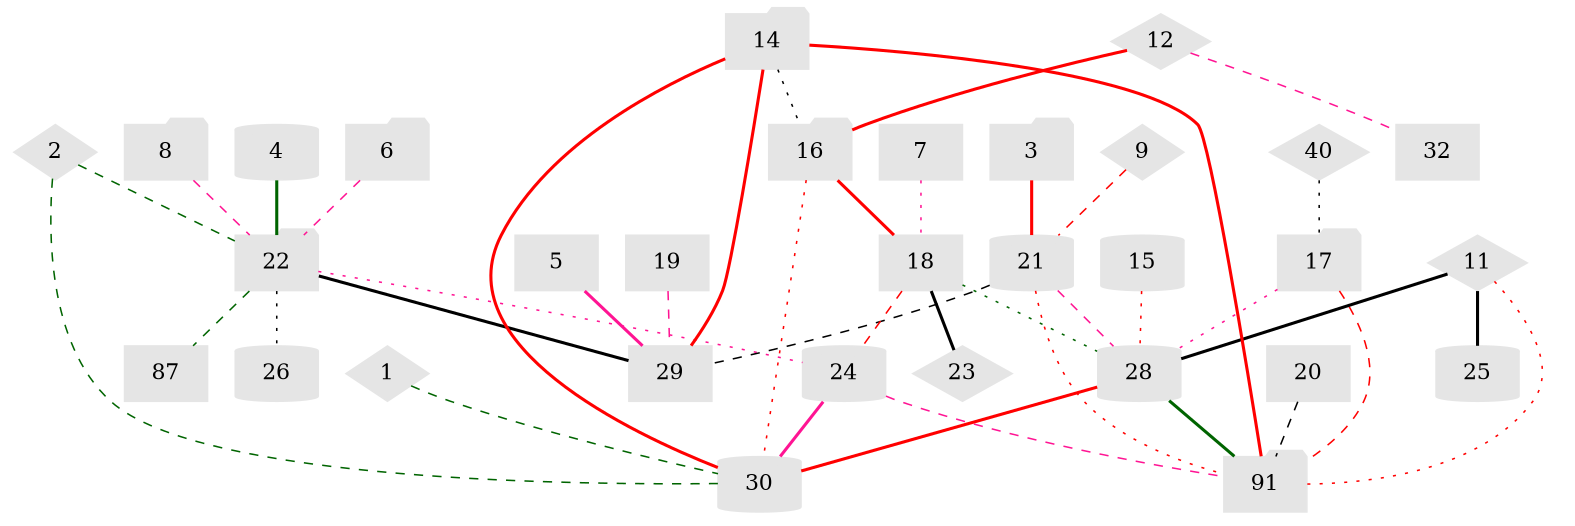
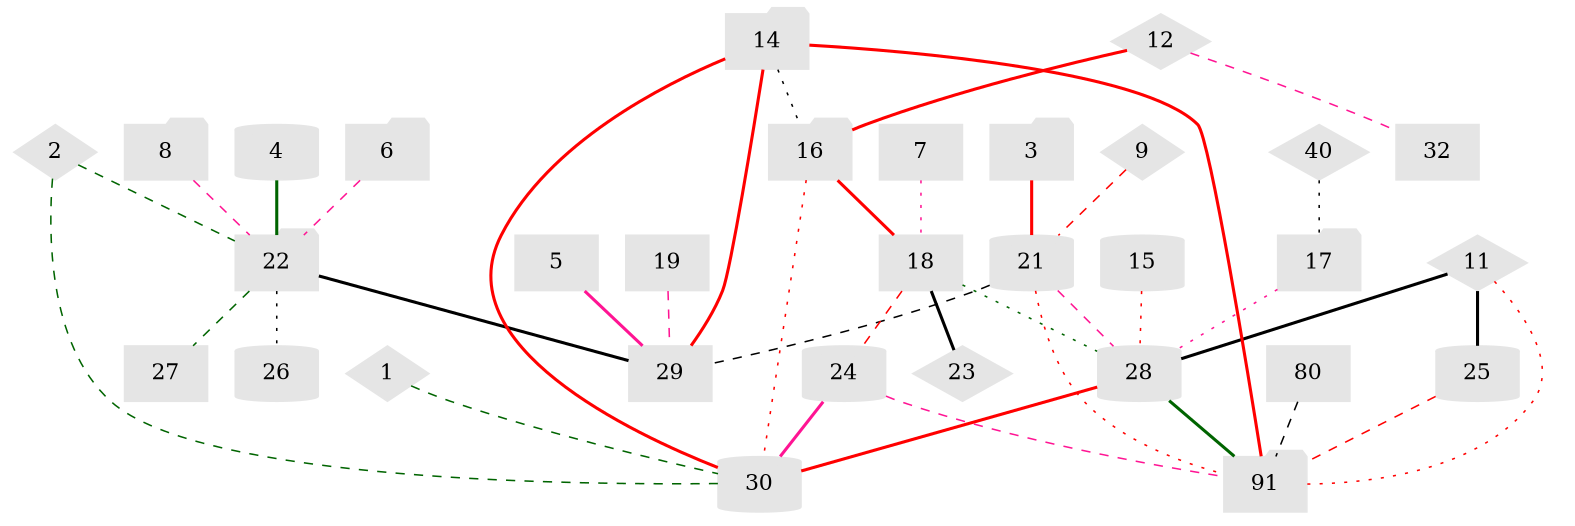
edge "22" -- "24": removed
node "87": label "87" -> "27"
node "20": label "20" -> "80"
edge "17" -- "91": now "25" -- "91"
